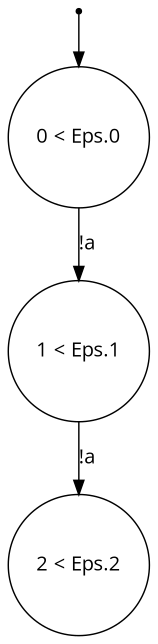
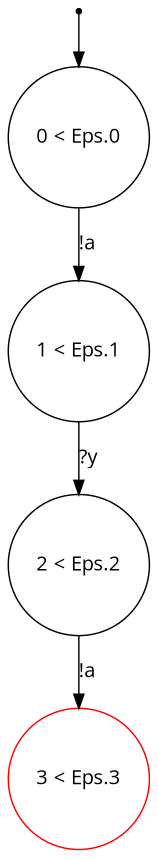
edge "1 < Eps.1" -> "2 < Eps.2": label "!a" -> "?y"
node "3 < Eps.3": added
